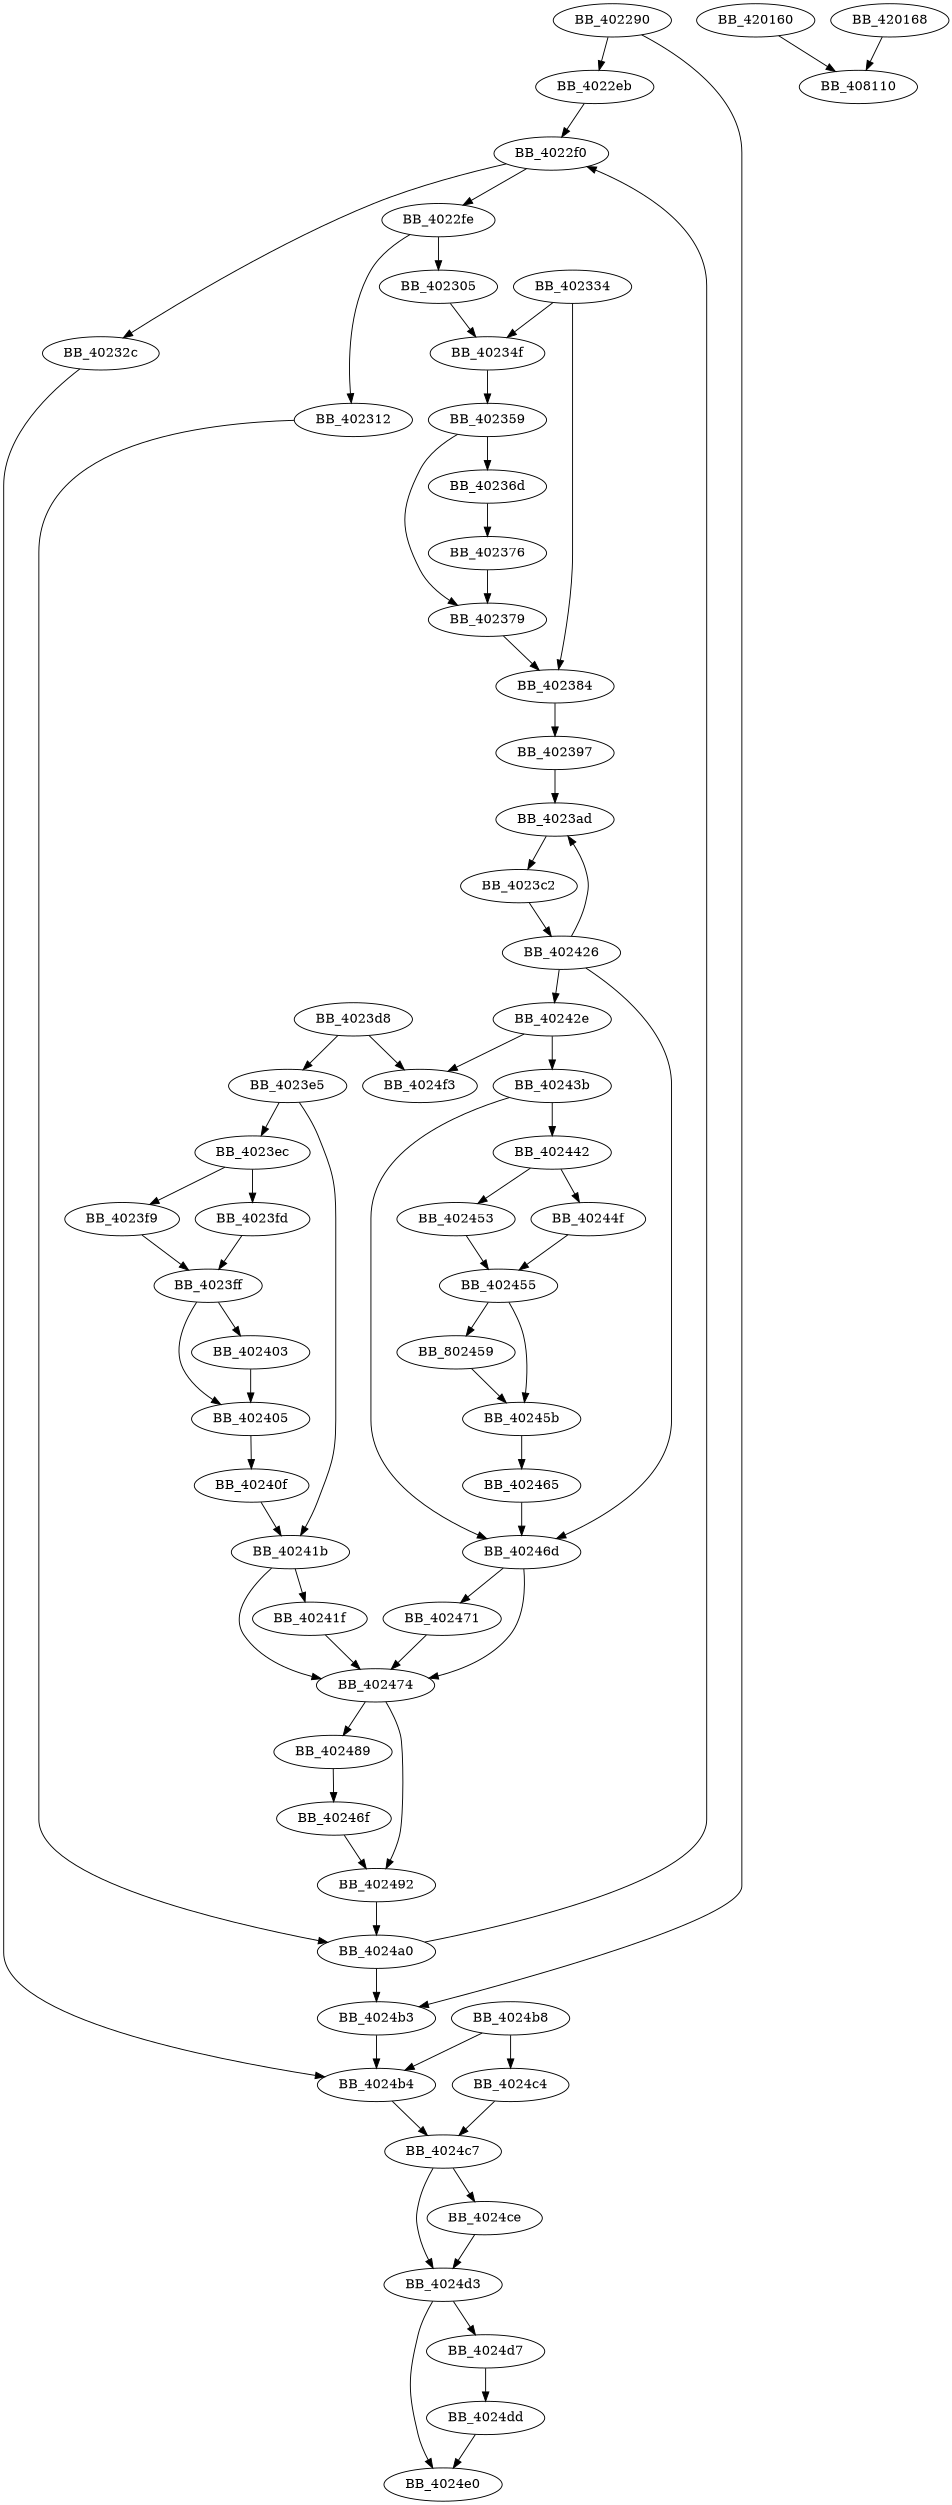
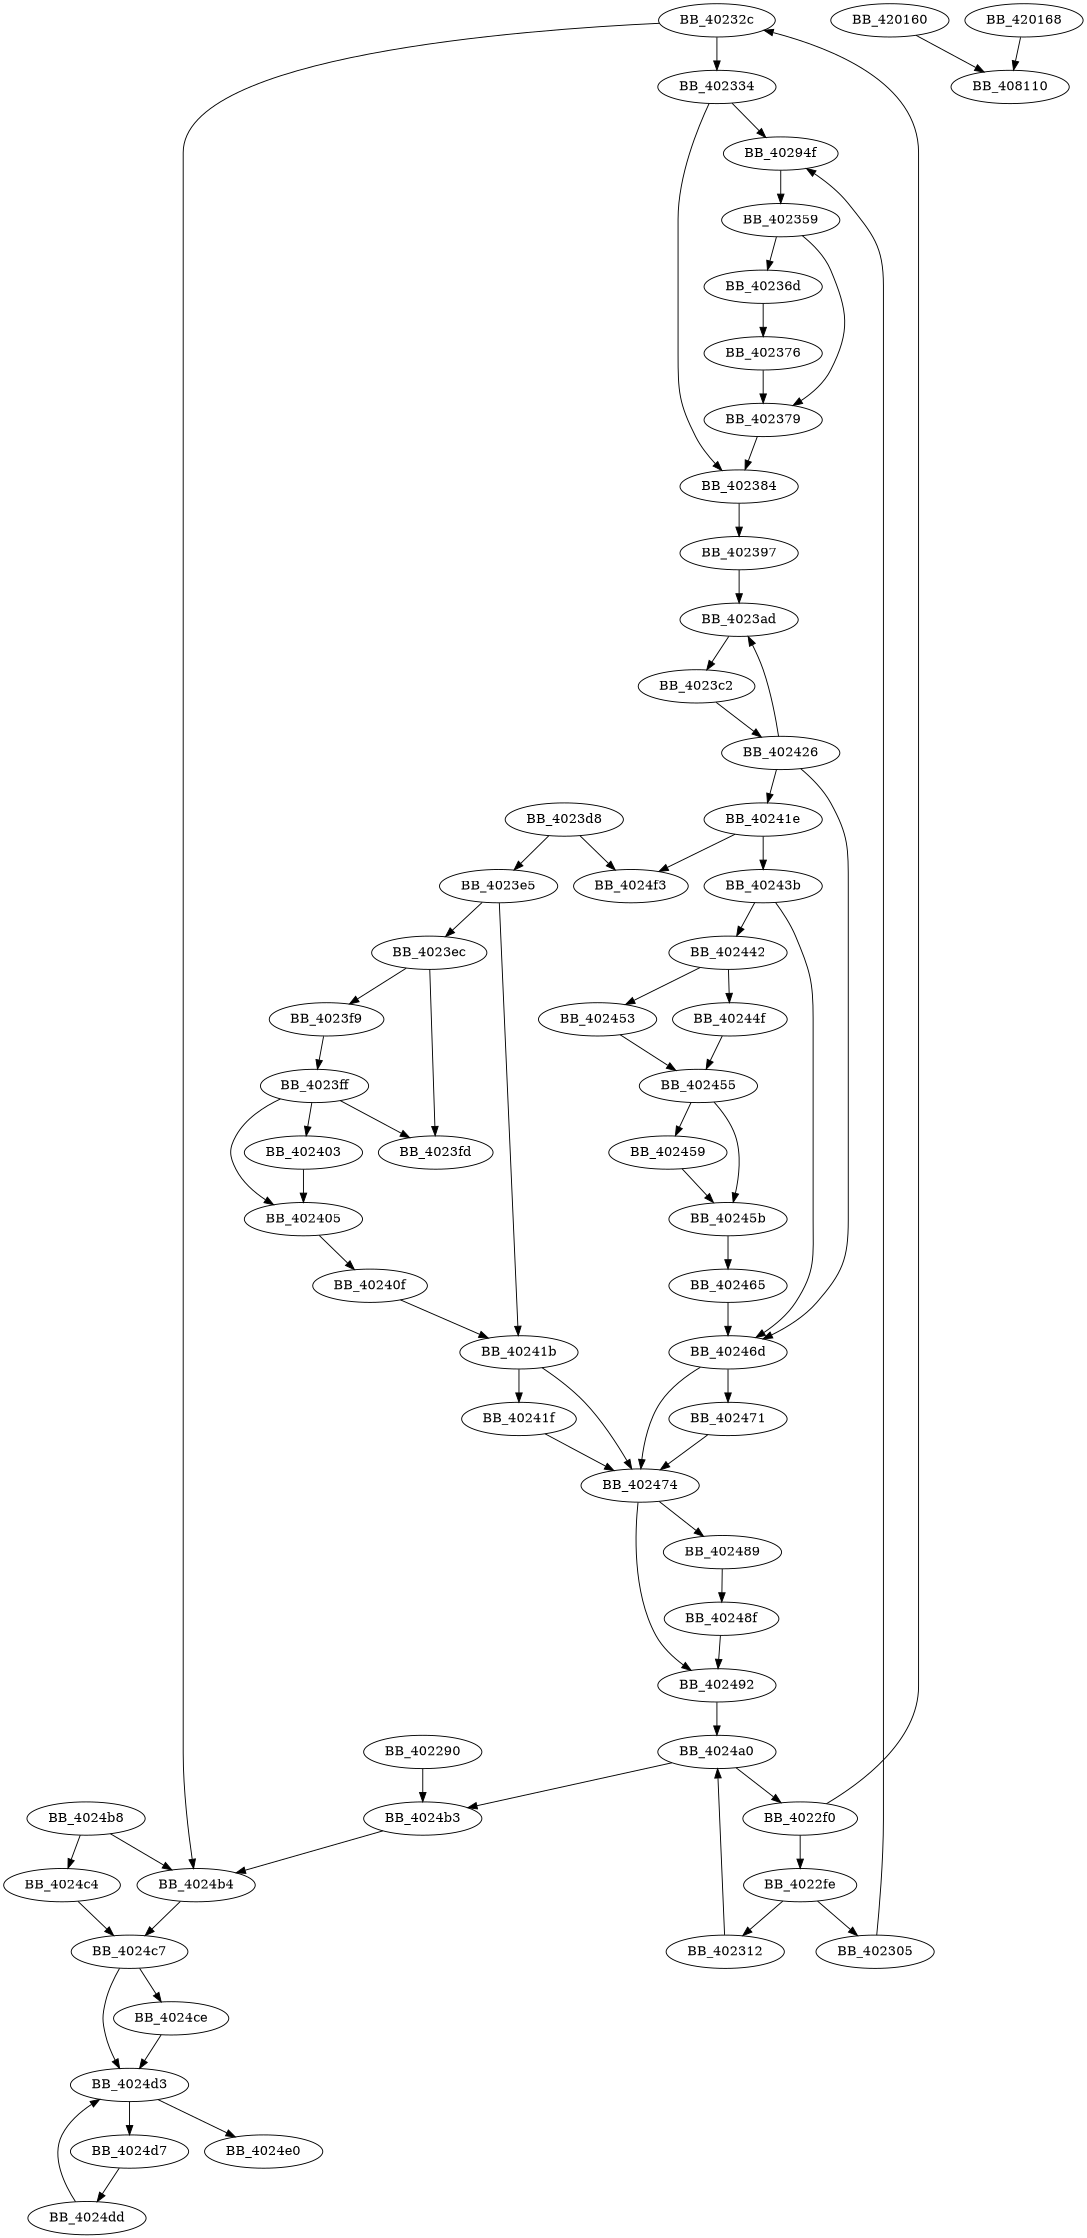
edge "BB_40232c" -> "BB_402334": added
node "BB_4022eb": removed
node "BB_40234f": label "BB_40234f" -> "BB_40294f"
node "BB_40242e": label "BB_40242e" -> "BB_40241e"
edge "BB_4023fd" -> "BB_4023ff": reversed
node "BB_802459": label "BB_802459" -> "BB_402459"
node "BB_40246f": label "BB_40246f" -> "BB_40248f"
edge "BB_4024dd" -> "BB_4024e0": now "BB_4024dd" -> "BB_4024d3"
